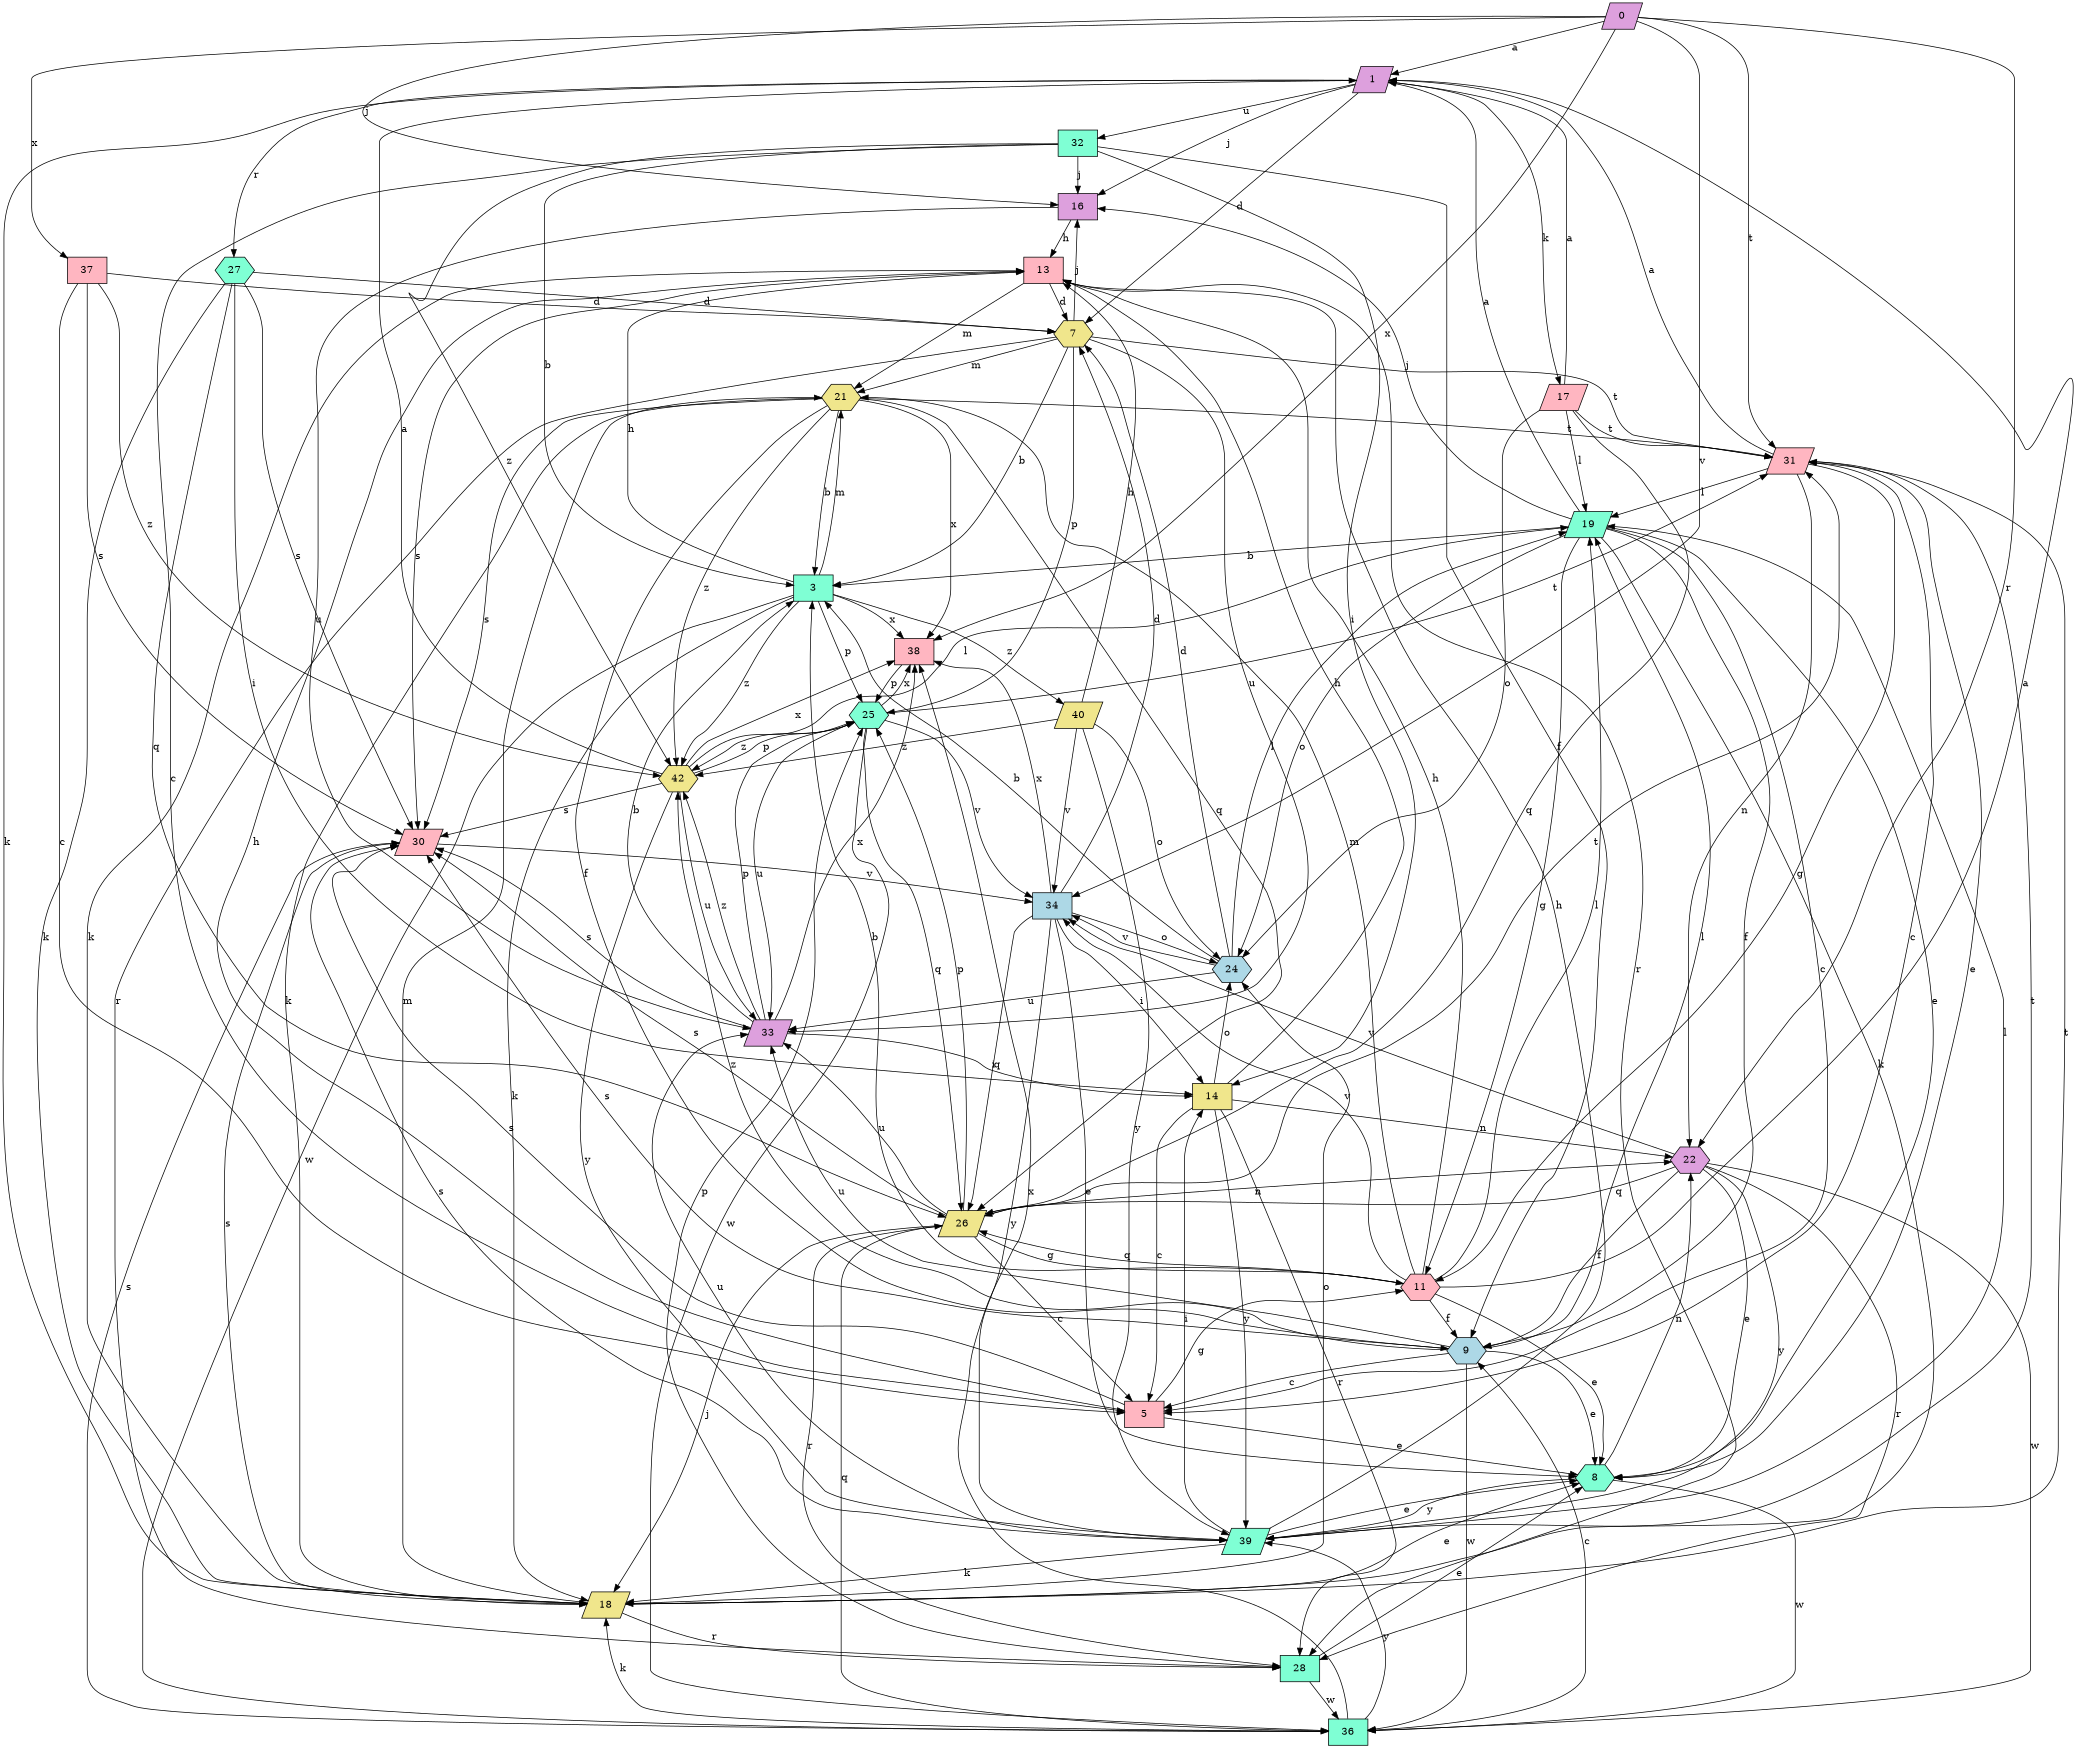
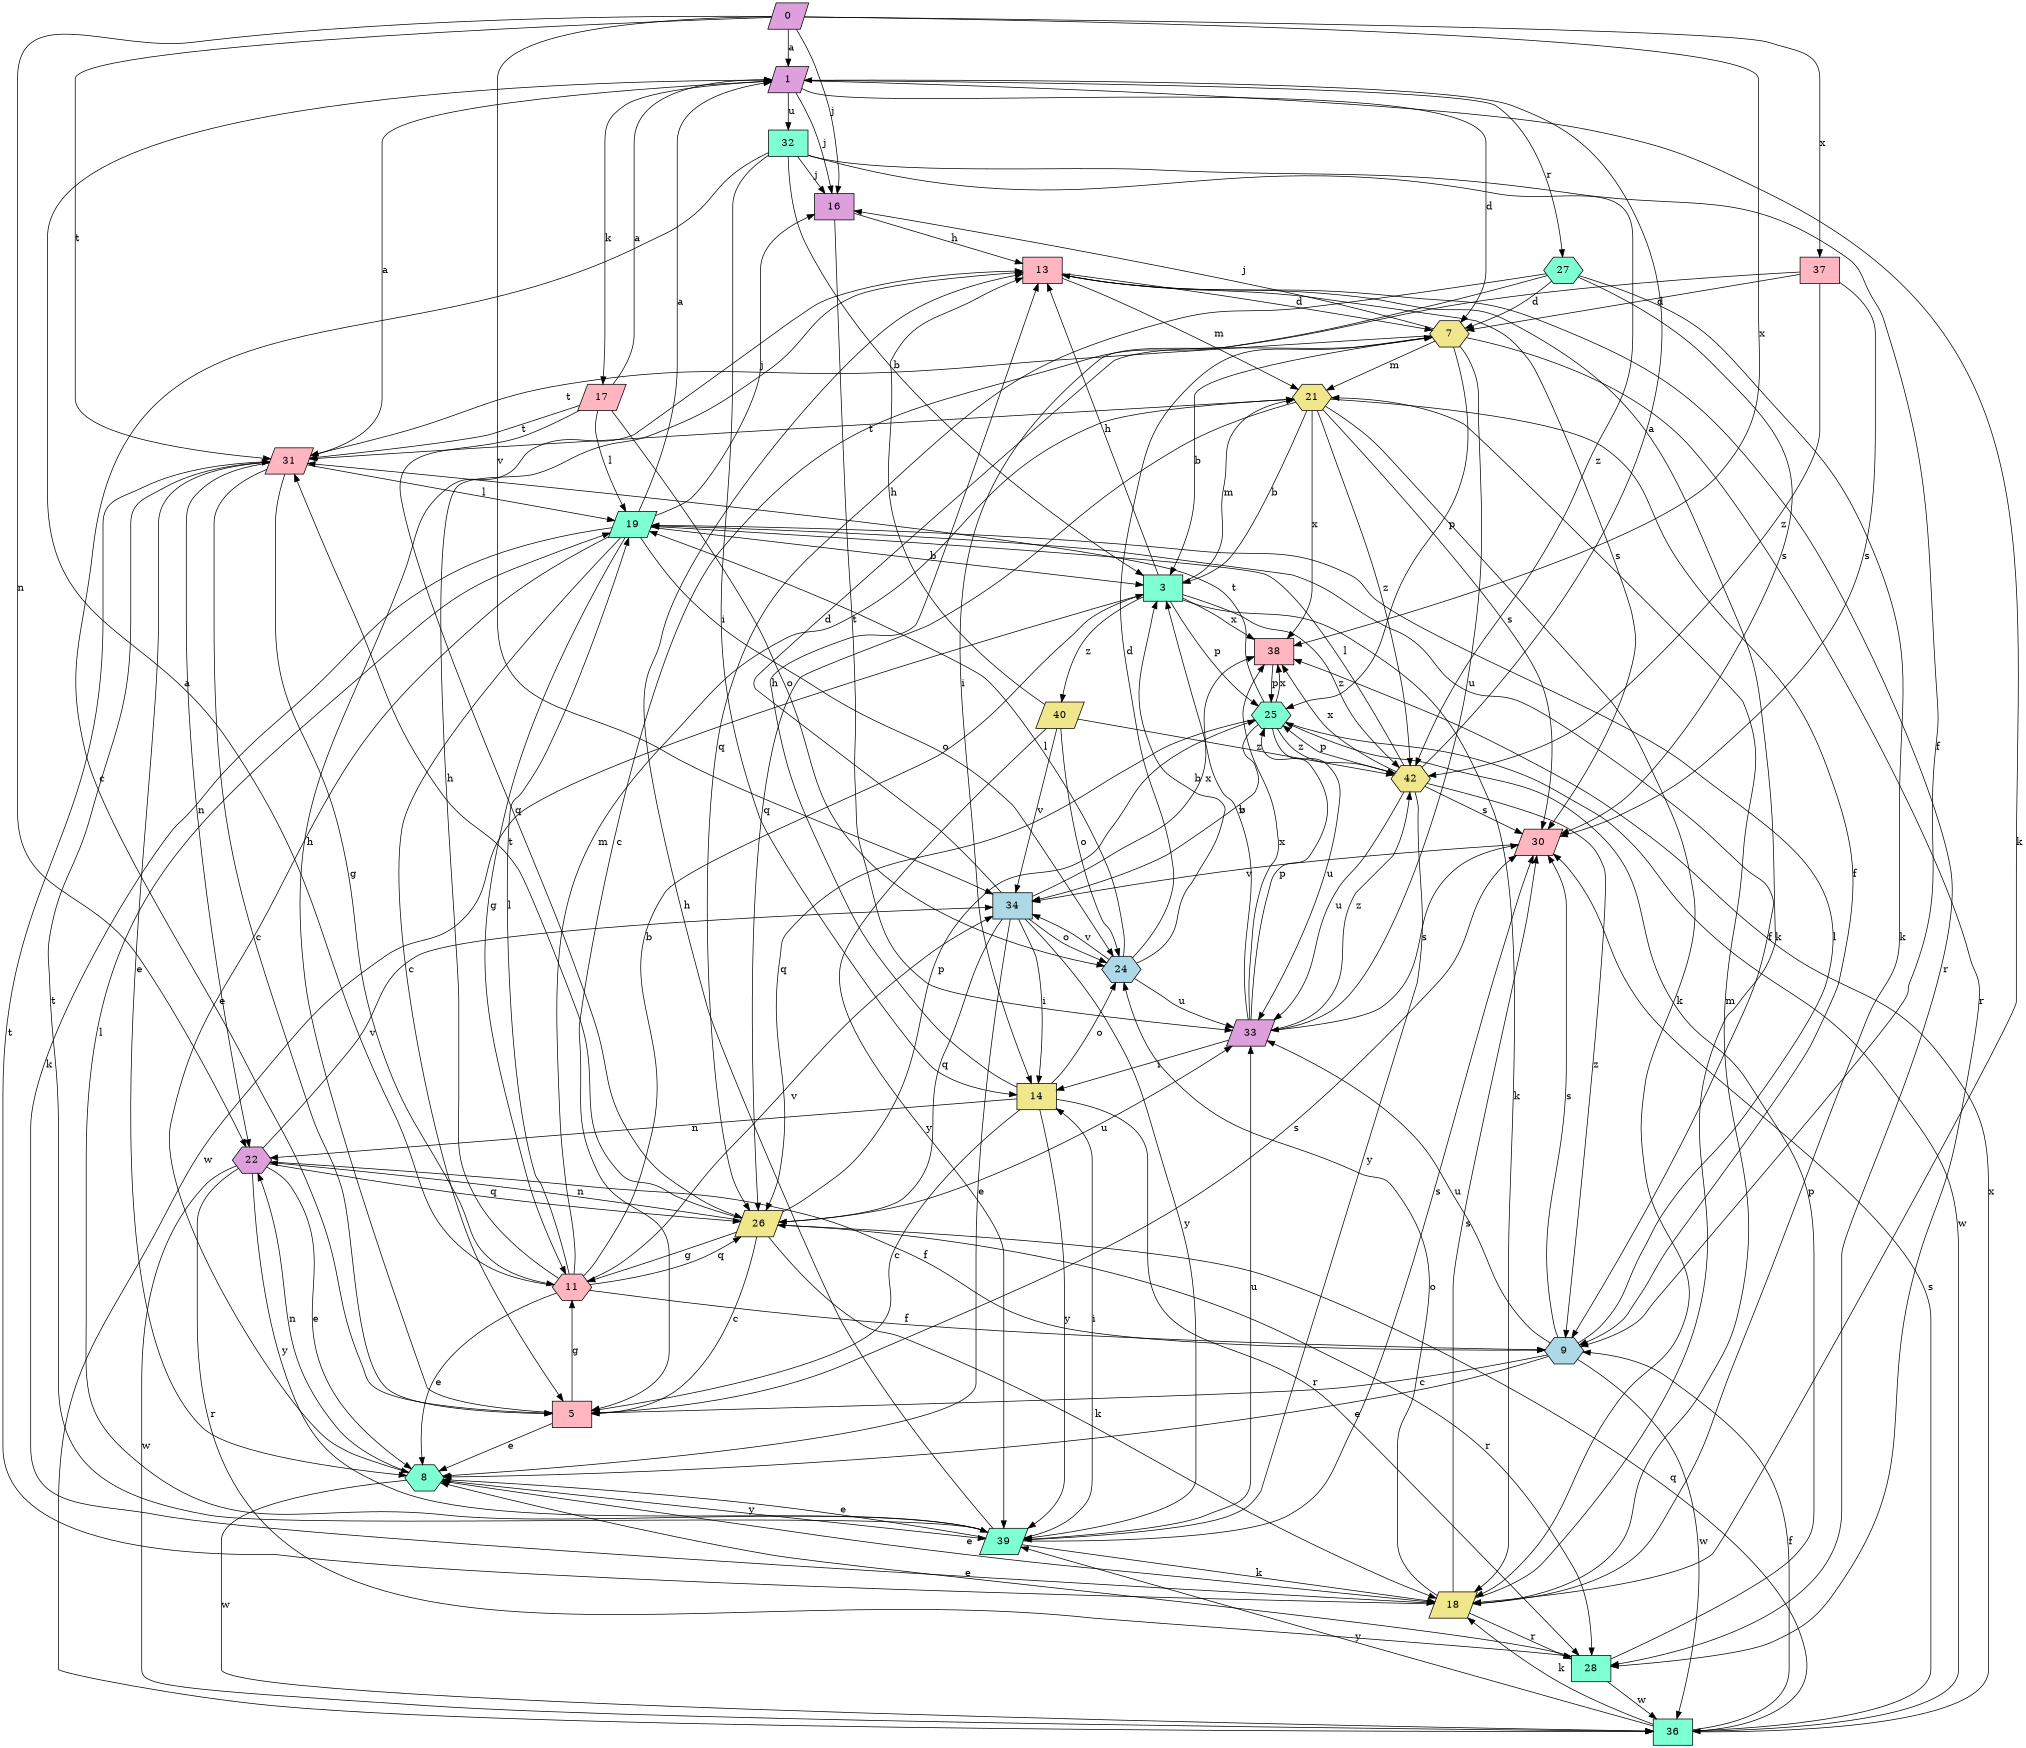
edge "0" -> "22": label "r" -> "n"
edge "16" -> "33": label "u" -> "t"
edge "26" -> "30": removed, label "s"
edge "9" -> "42": reversed
edge "26" -> "18": label "j" -> "k"
edge "36" -> "9": label "c" -> "f"
